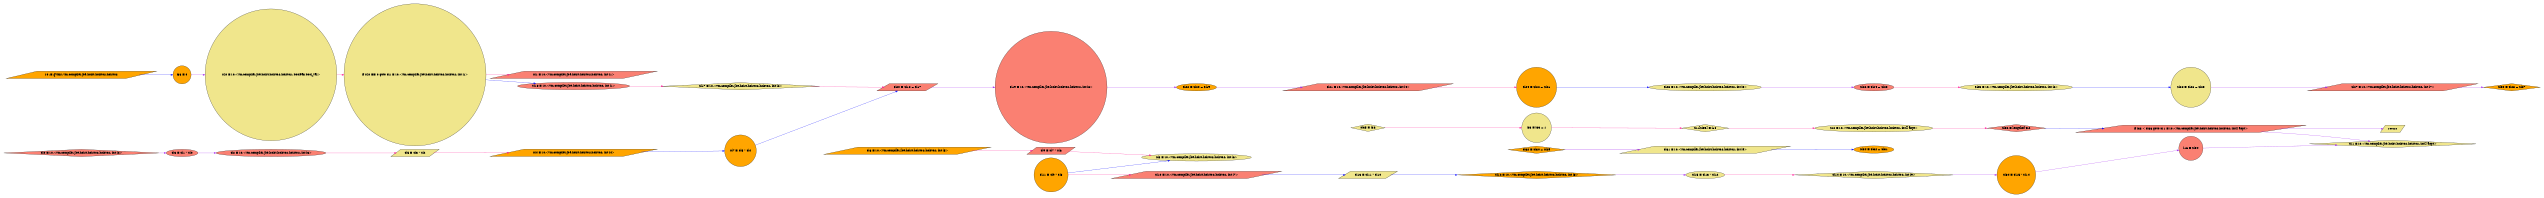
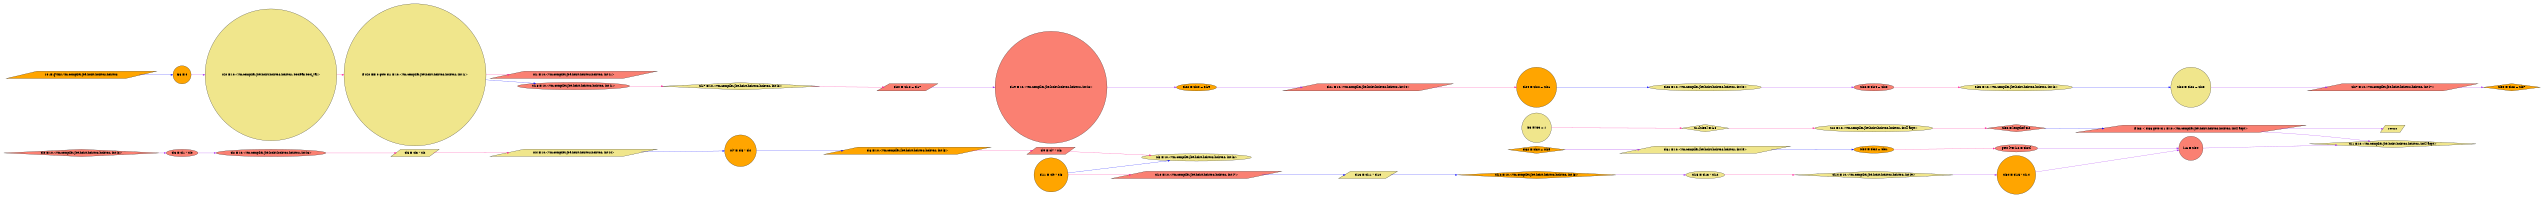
edge "$i7 = $i5 * $i4" -> "$i20 = $i18 + $i17": now "$i7 = $i5 * $i4" -> "$i6 = r0.<vm.compiler.jbe.hoist.hoist02.hoist02: int i5>"
node "$i35 = i33": removed
node "goto [?= i16 = $i34]": added
node "$i4 = r0.<vm.compiler.jbe.hoist.hoist02.hoist02: int i4>": fillcolor orange -> khaki
